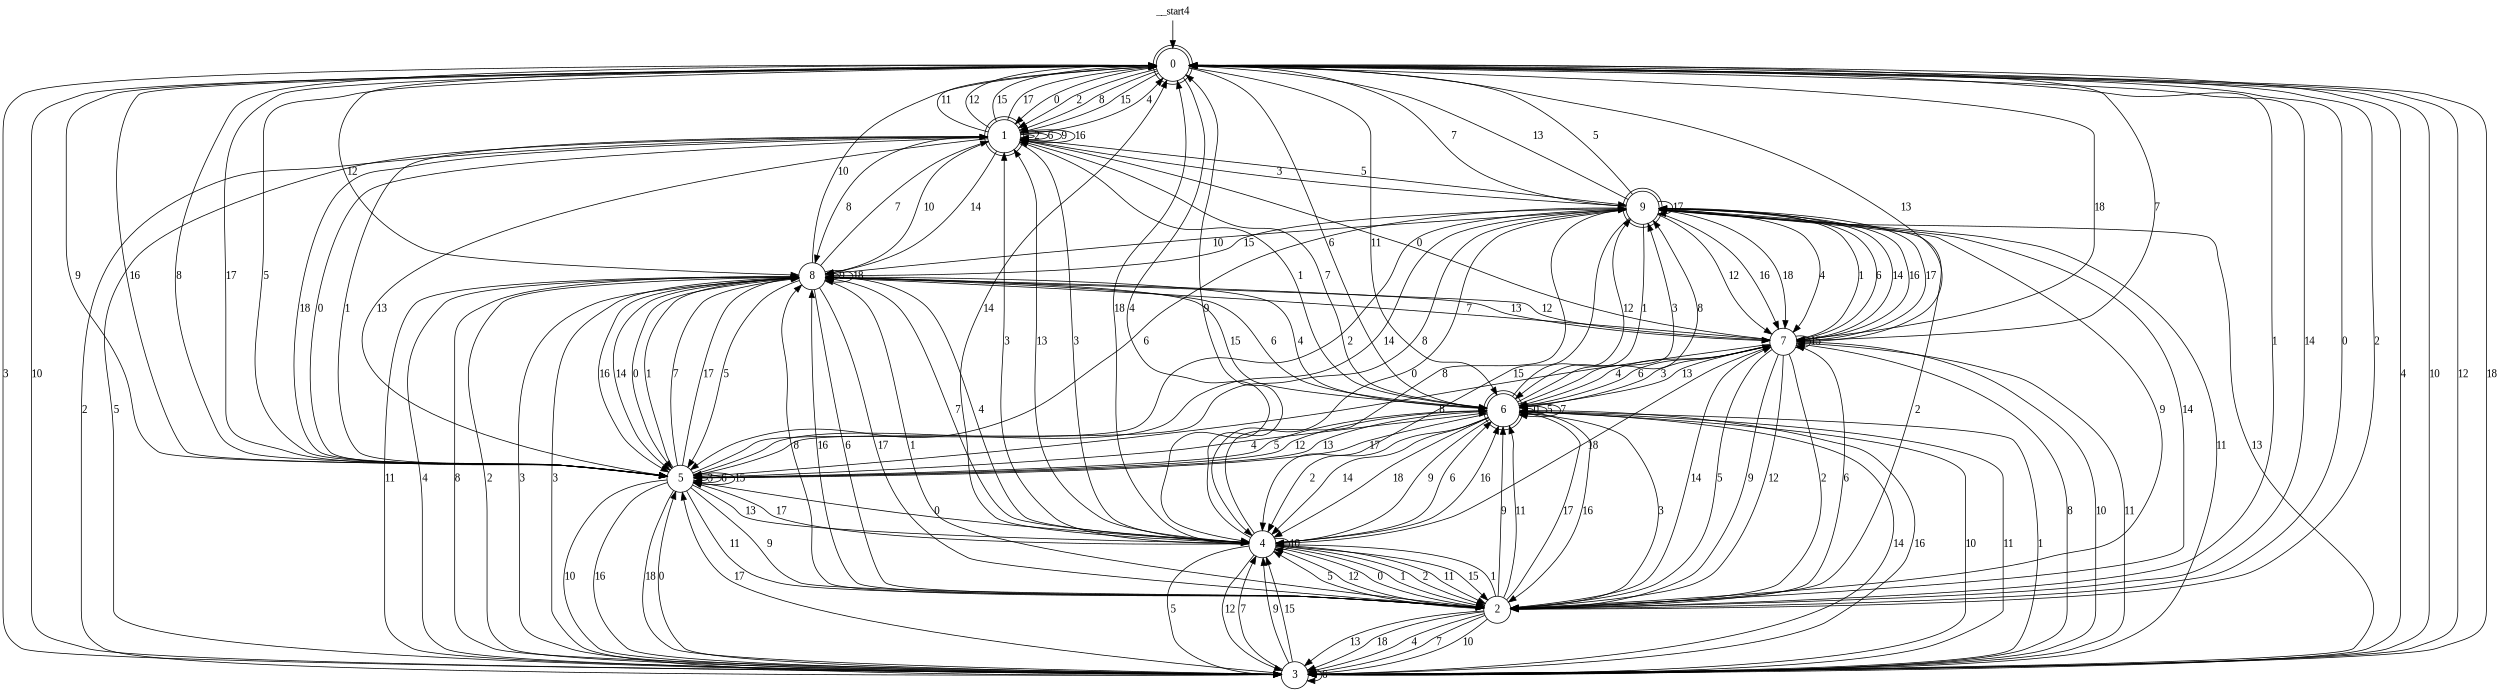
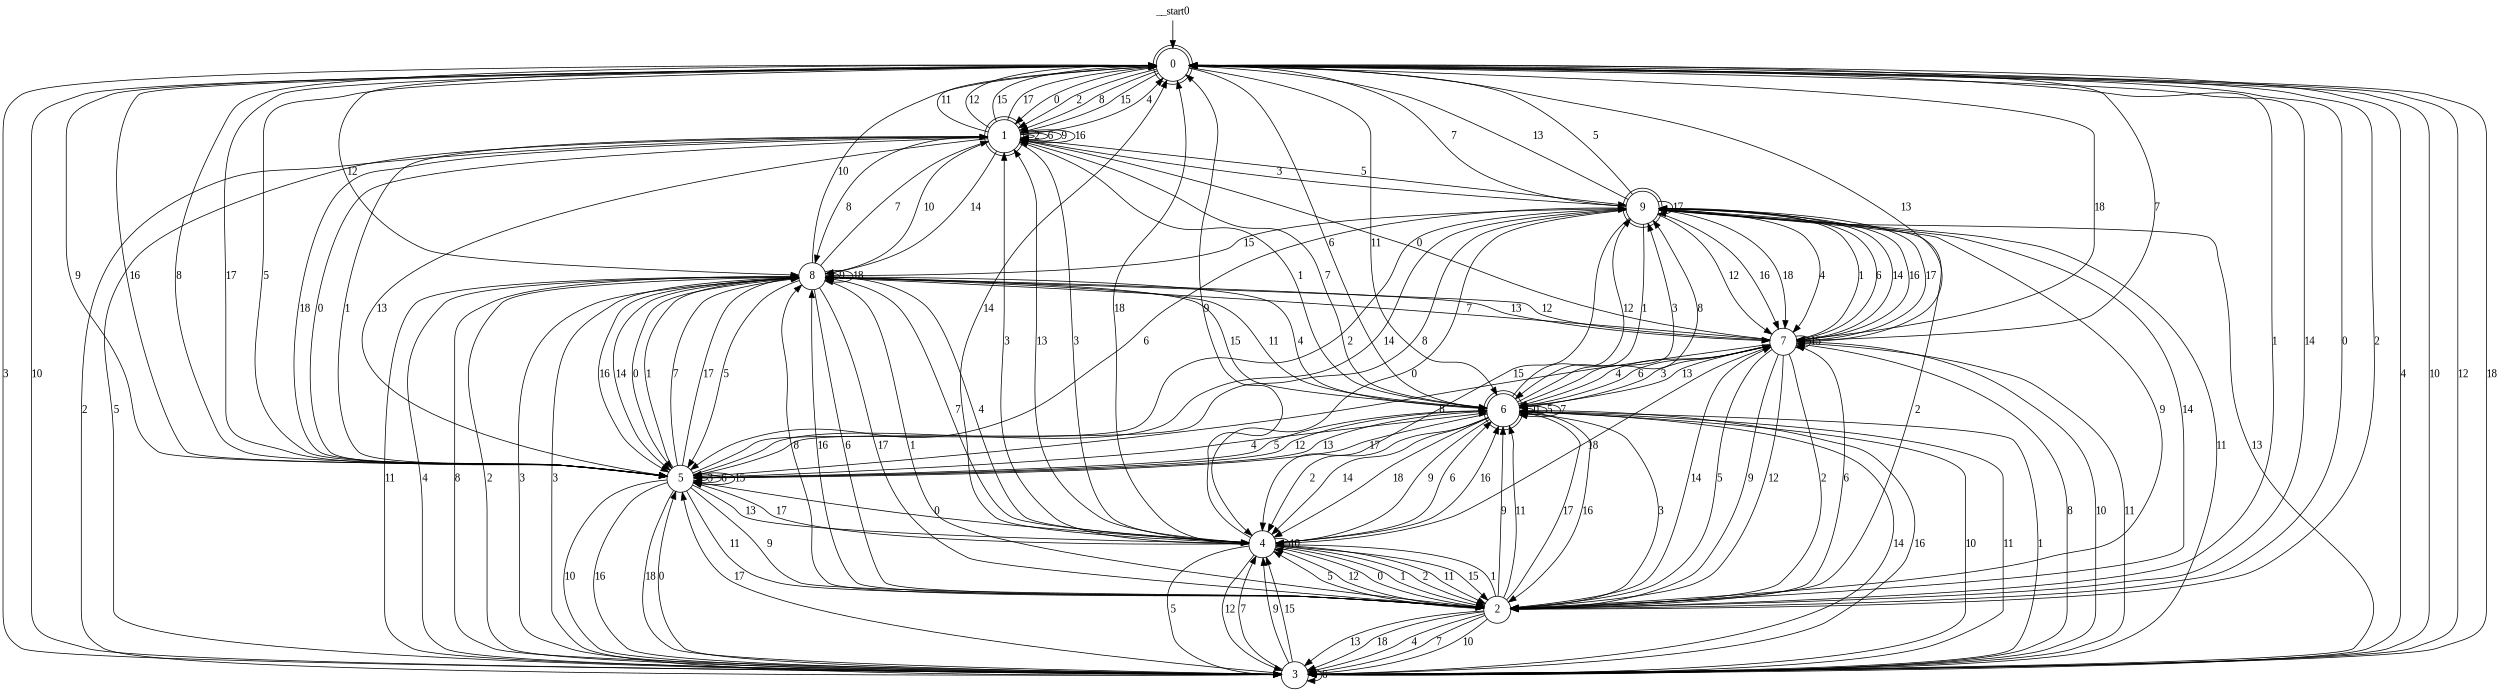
node "__start4": label "__start4" -> "__start0"
edge "9" -> "8": removed, label "10"
edge "8" -> "6": label "6" -> "11"
edge "4" -> "9": removed, label "8"
edge "0" -> "4": removed, label "4"
